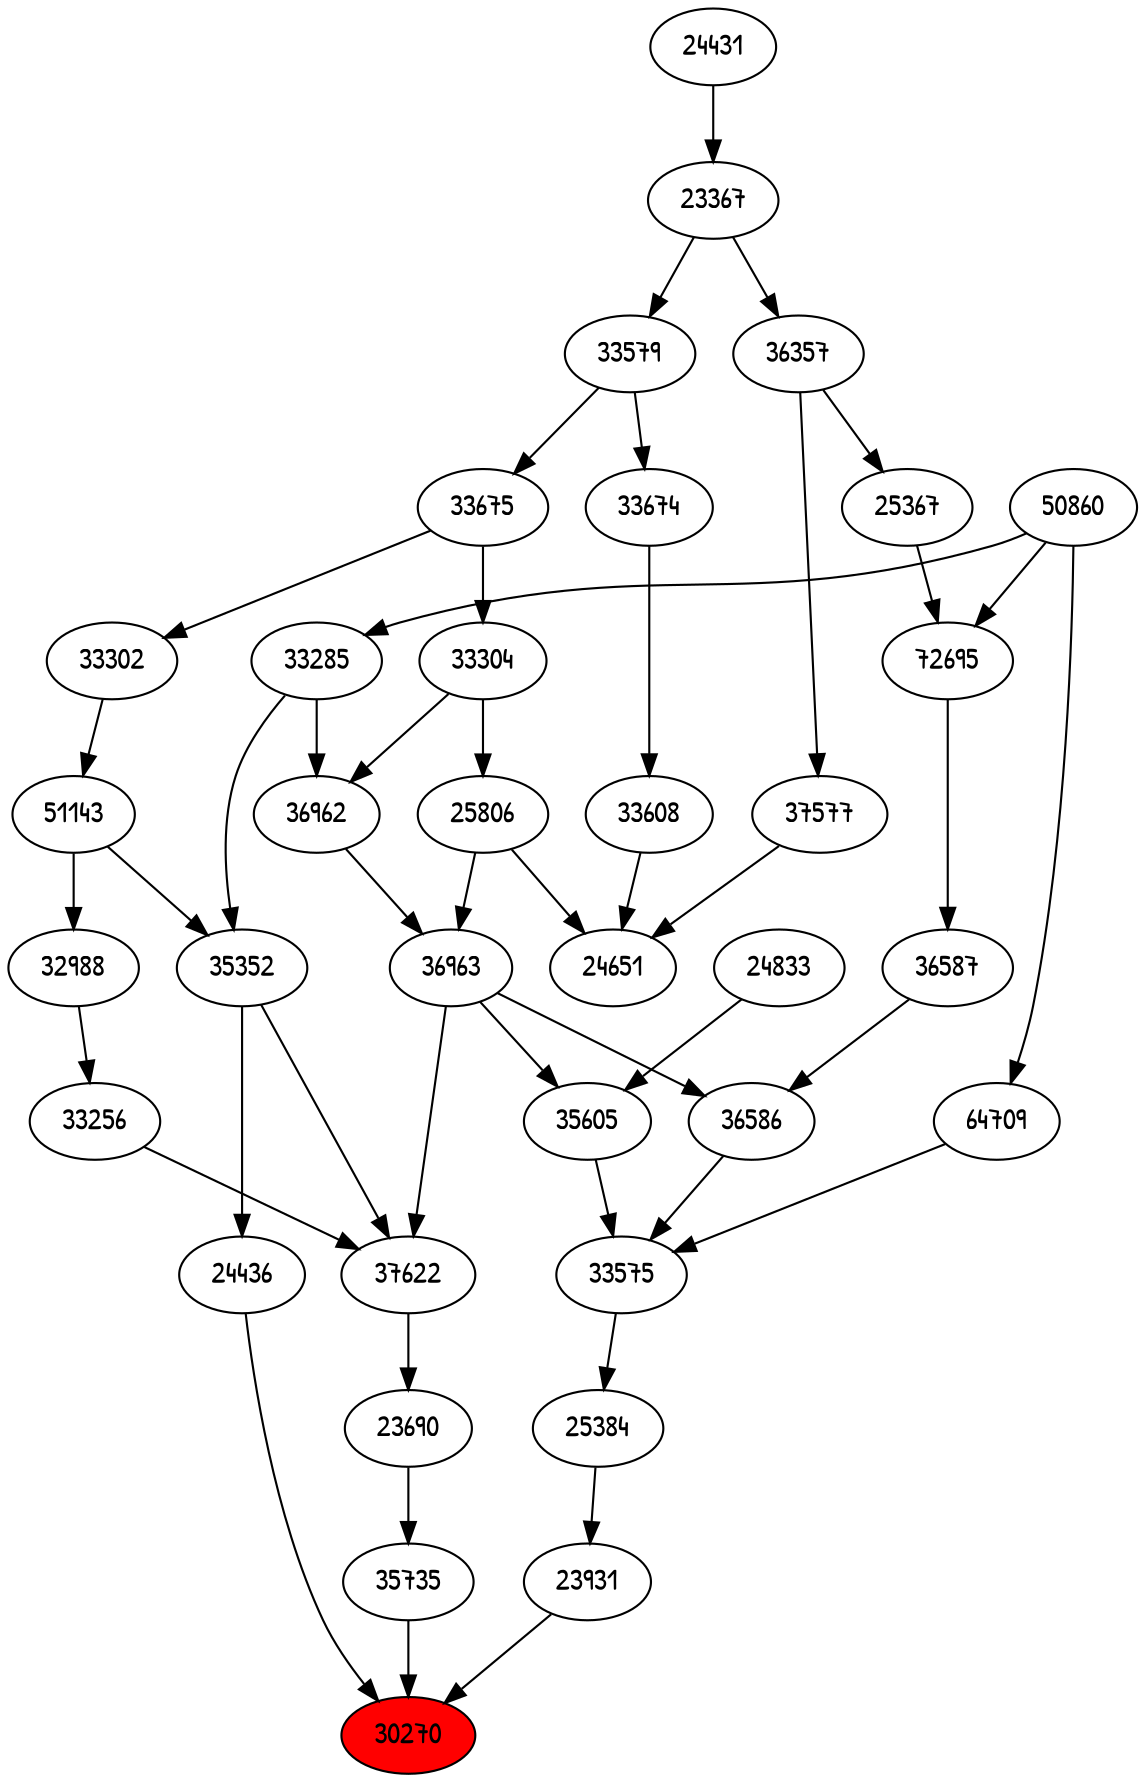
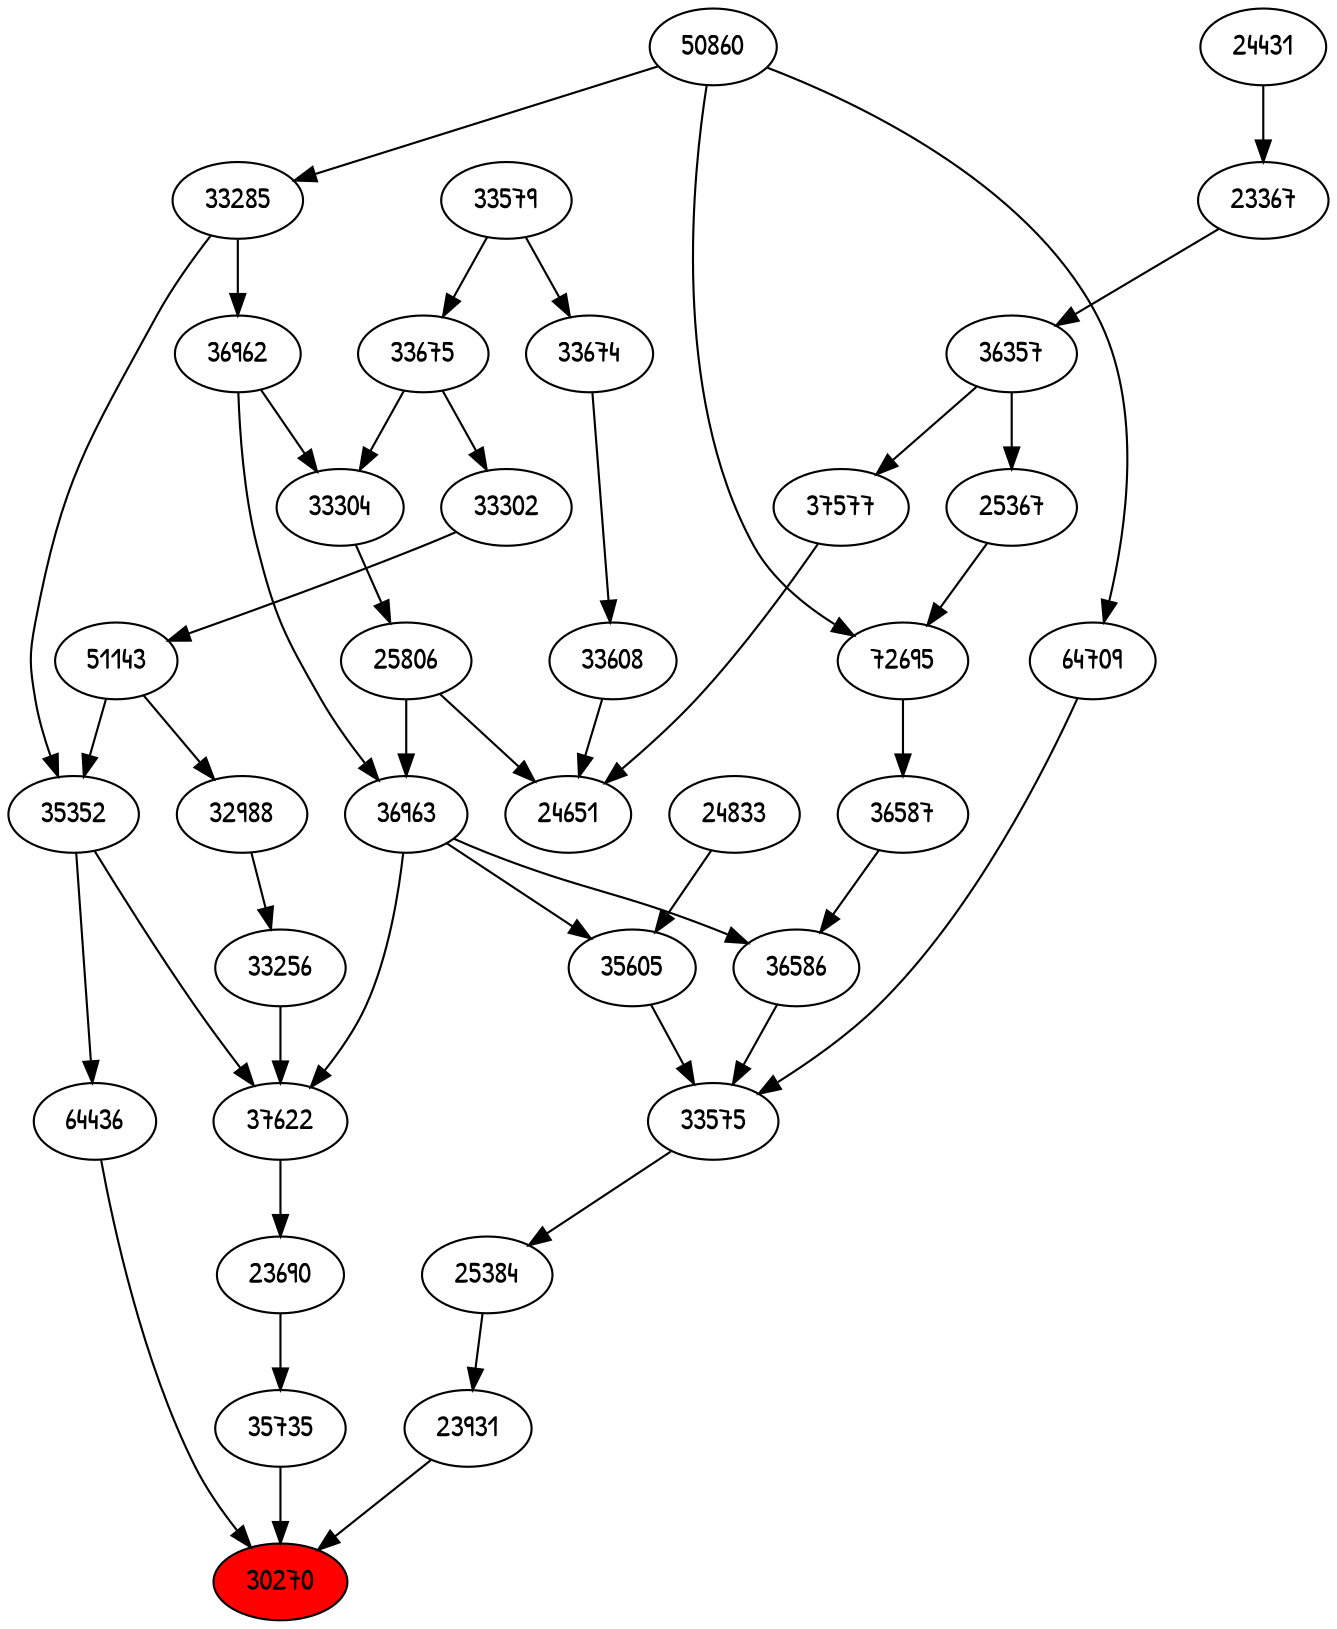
edge "23367" -> "33579": removed
edge "33304" -> "36962": reversed
node "24436": label "24436" -> "64436"
